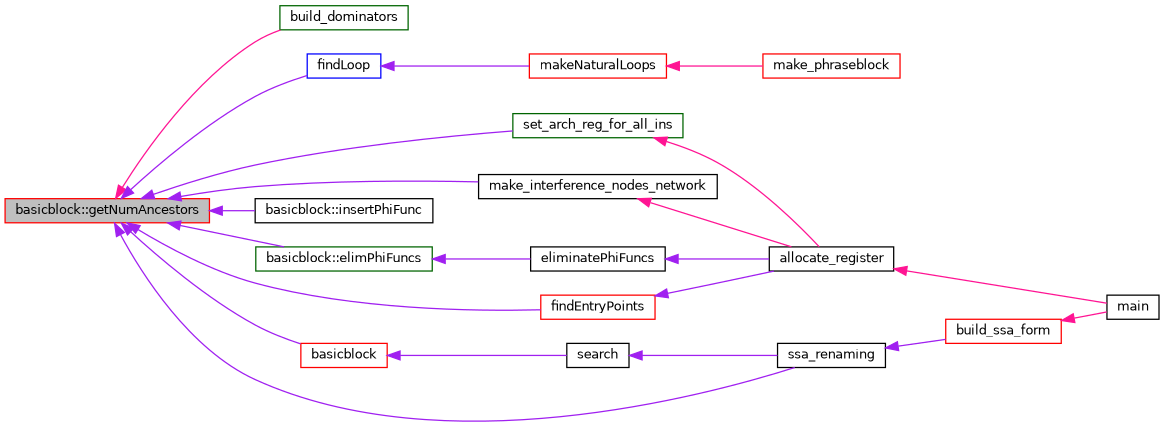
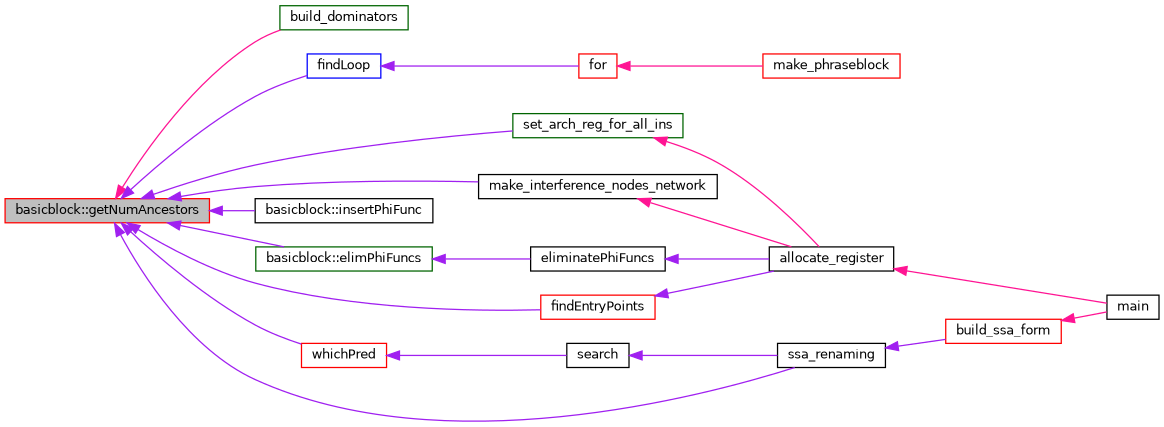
node "makeNaturalLoops": label "makeNaturalLoops" -> "for"
node "basicblock": label "basicblock" -> "whichPred"
